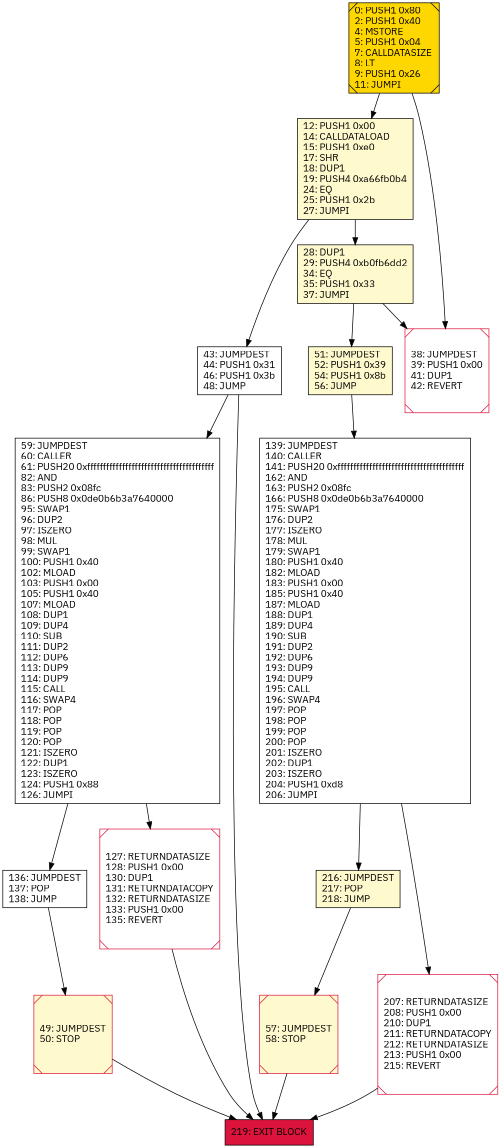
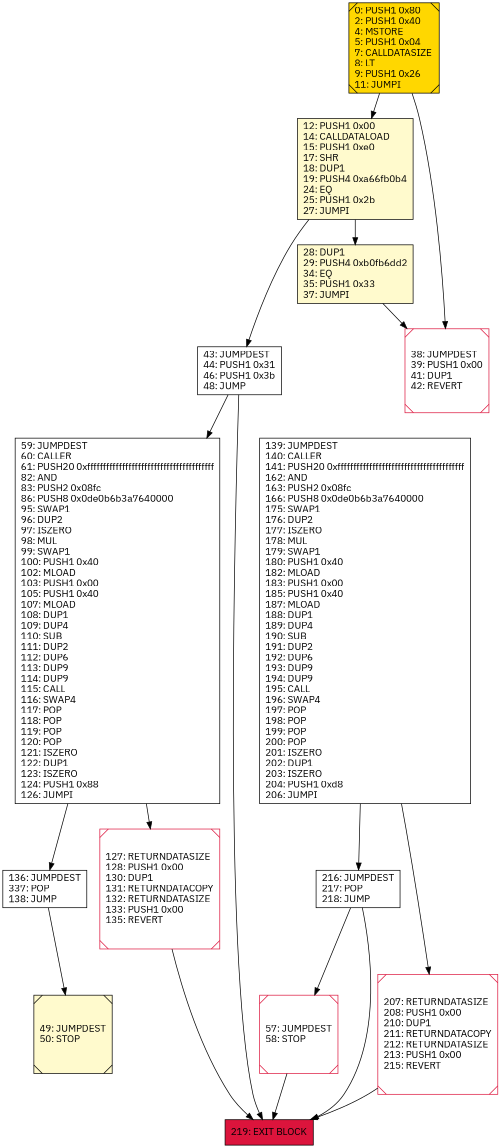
node "51: JUMPDEST 52: PUSH1 0x39 54: PUSH1 0x8b 56: JUMP": removed
node "136: JUMPDEST 137: POP 138: JUMP": label "136: JUMPDEST 137: POP 138: JUMP" -> "136: JUMPDEST 337: POP 138: JUMP"
node "216: JUMPDEST 217: POP 218: JUMP": fillcolor lemonchiffon -> white
node "49: JUMPDEST 50: STOP": color crimson -> black
node "57: JUMPDEST 58: STOP": fillcolor lemonchiffon -> white
edge "49: JUMPDEST 50: STOP" -> "219: EXIT BLOCK": now "216: JUMPDEST 217: POP 218: JUMP" -> "219: EXIT BLOCK"
